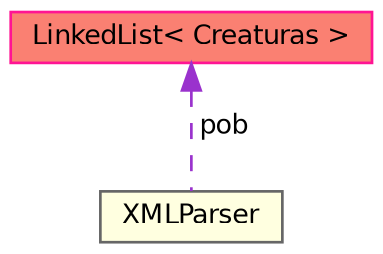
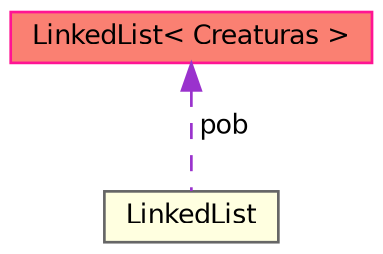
node "XMLParser": label "XMLParser" -> "LinkedList"
